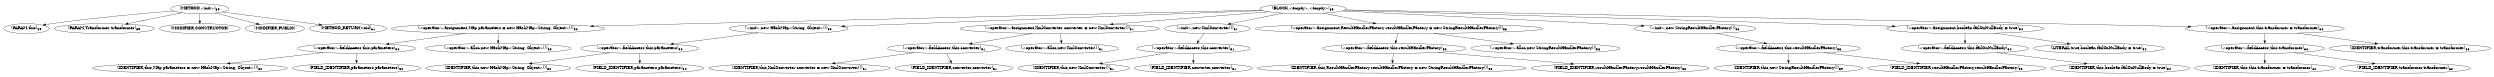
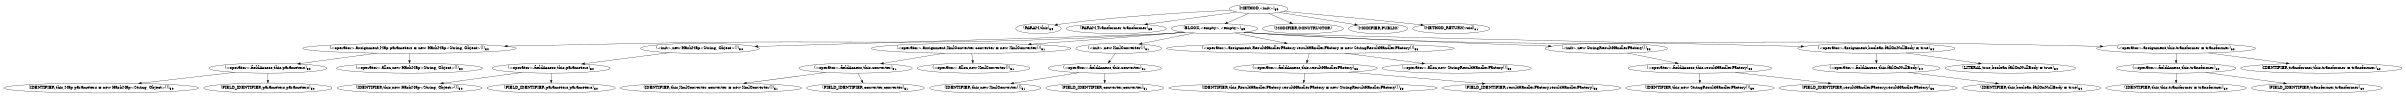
edge "(METHOD,<init>)" -> "(BLOCK,<empty>,<empty>)": added
